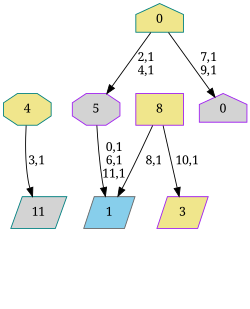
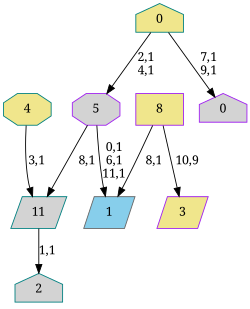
edge "5" -> "11": added, label "8,1"
edge "8" -> "3": label "10,1" -> "10,9"
node "2": added
